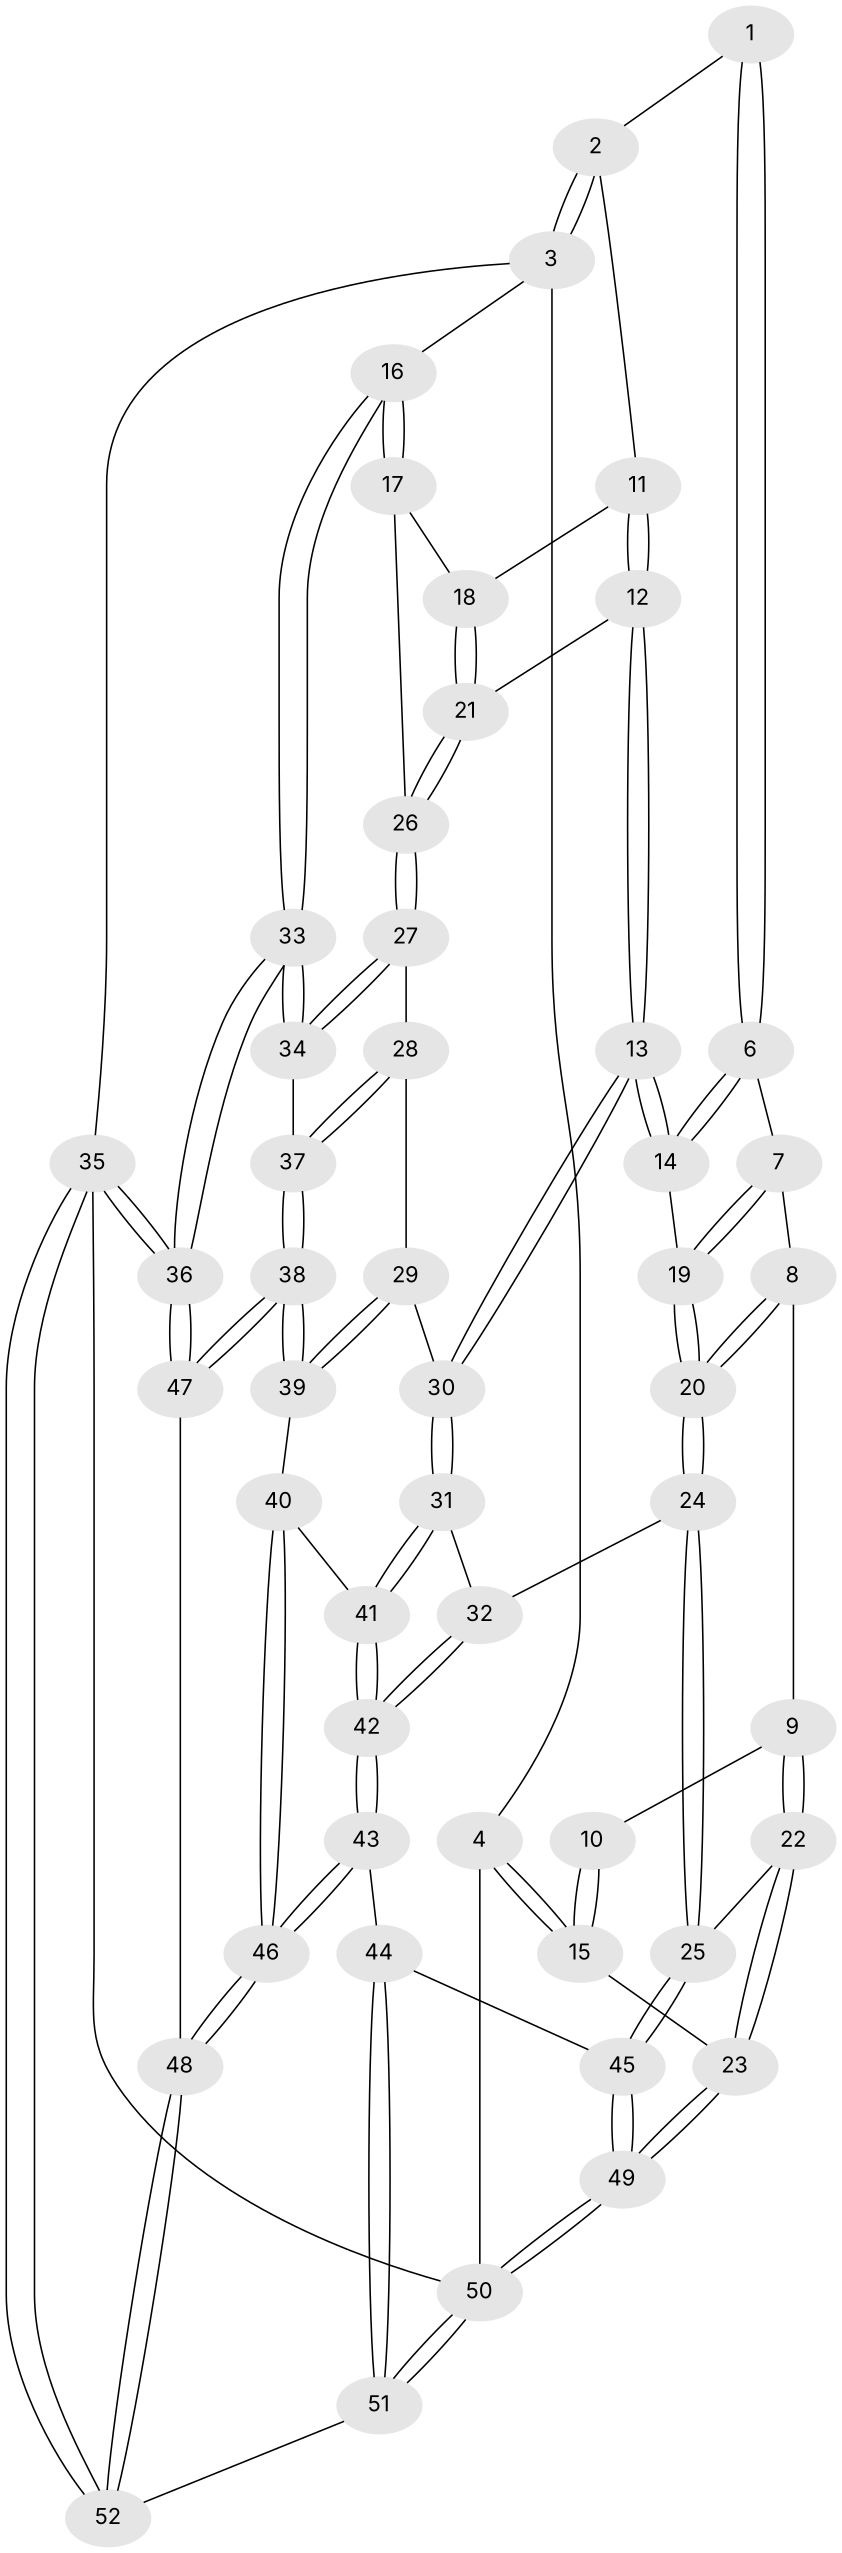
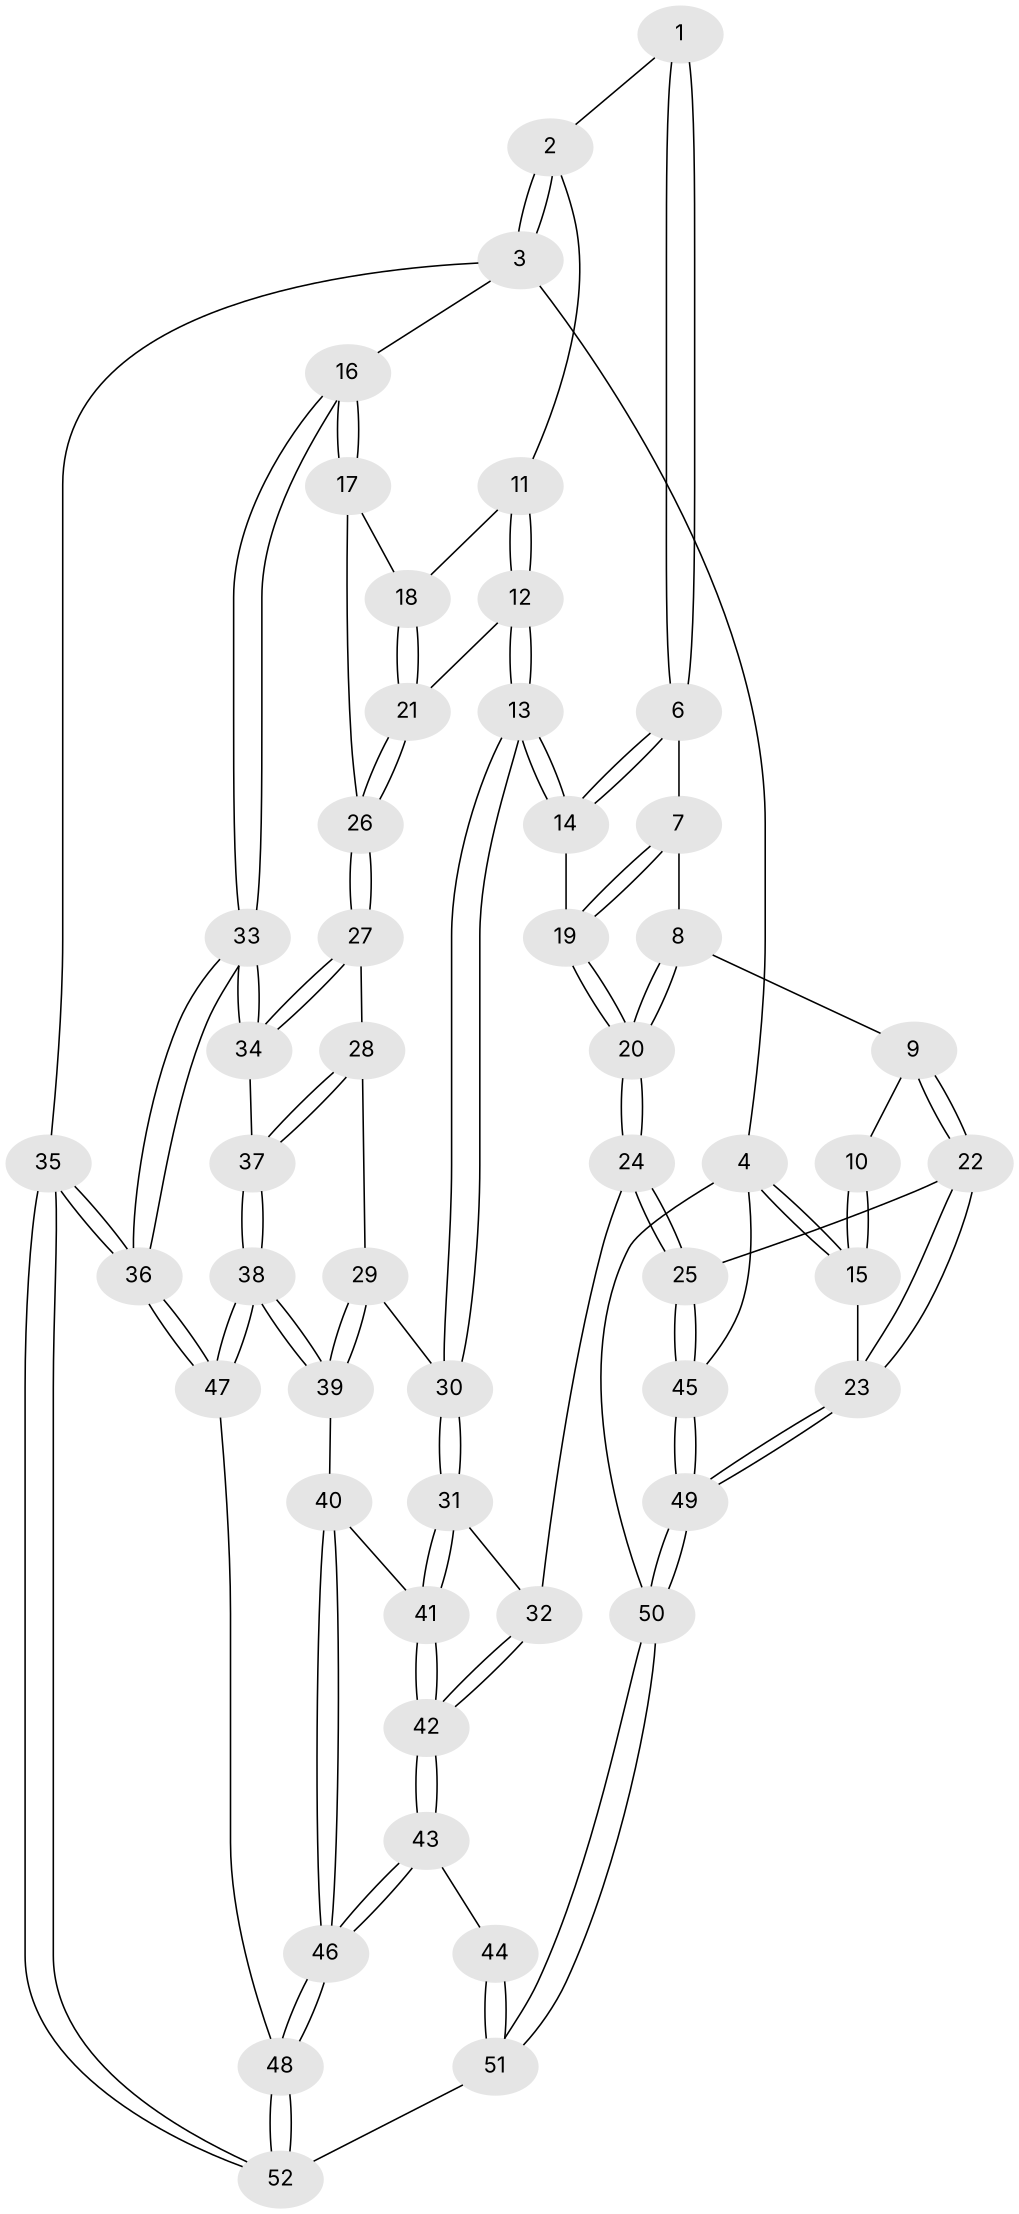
edge "35" -- "50": removed
edge "44" -- "45": now "4" -- "45"
